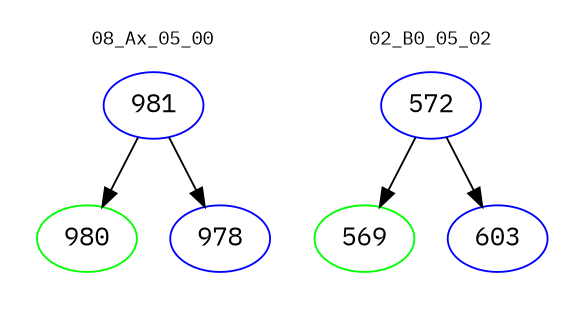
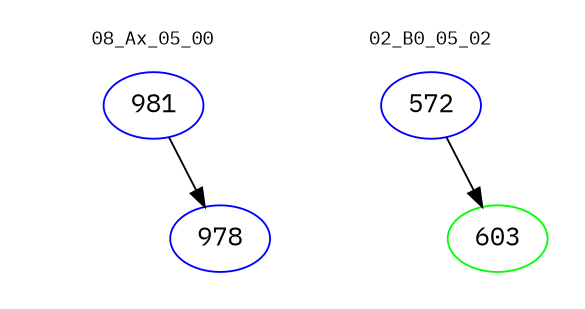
node "980": removed
node "569": removed
node "603": color blue -> green
